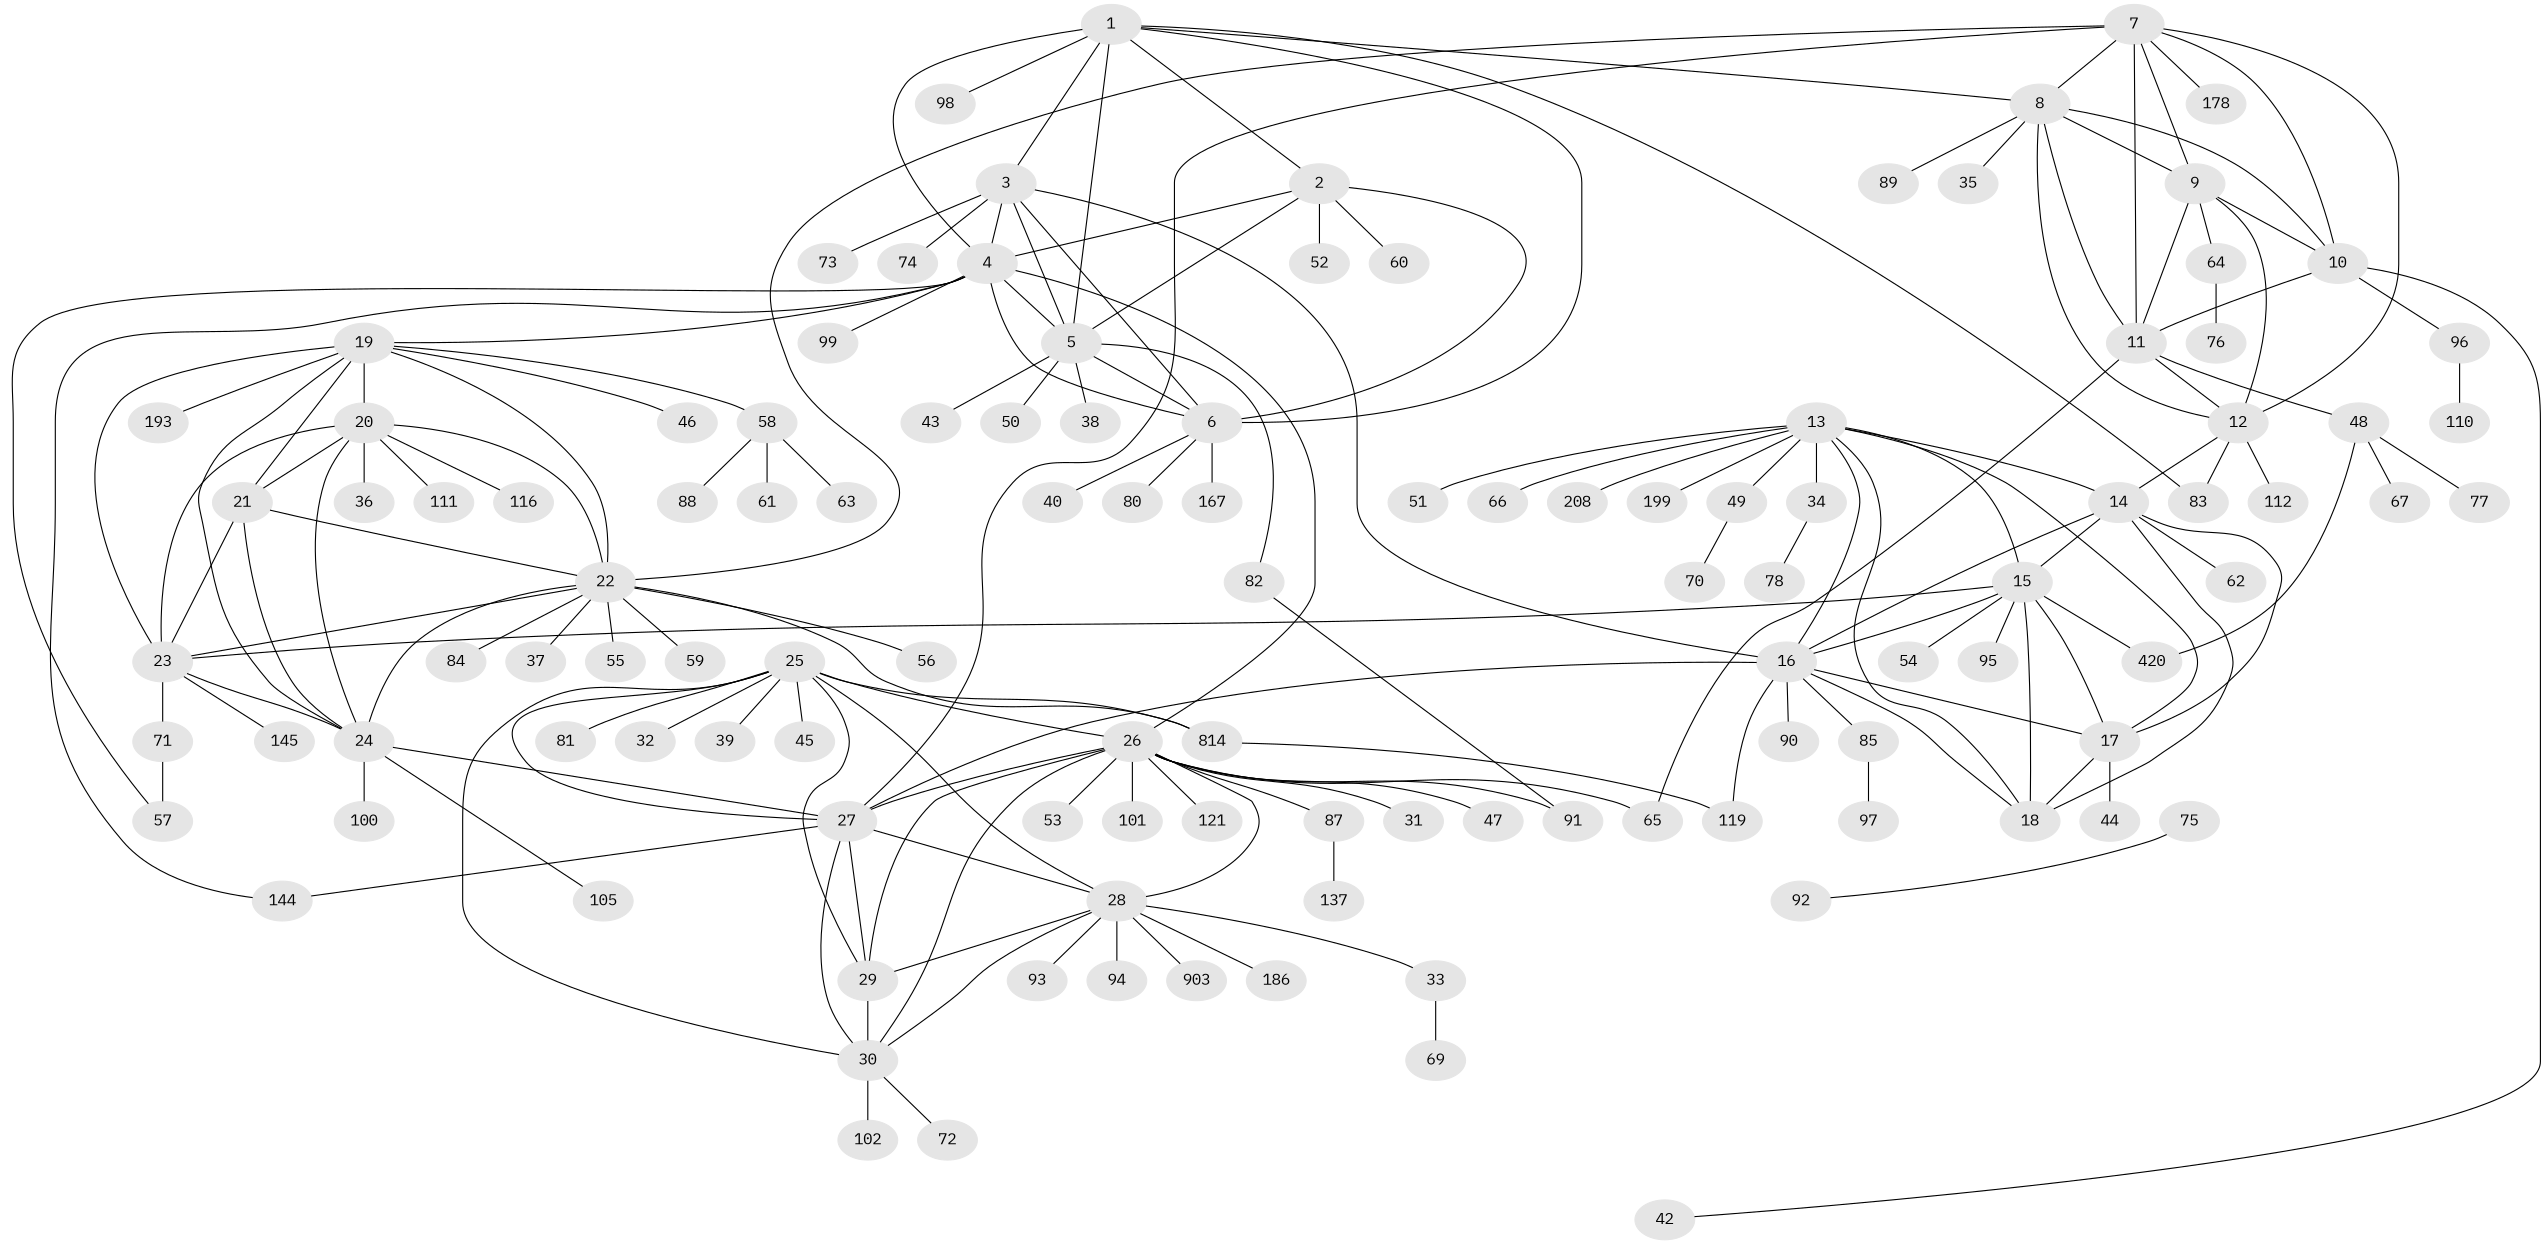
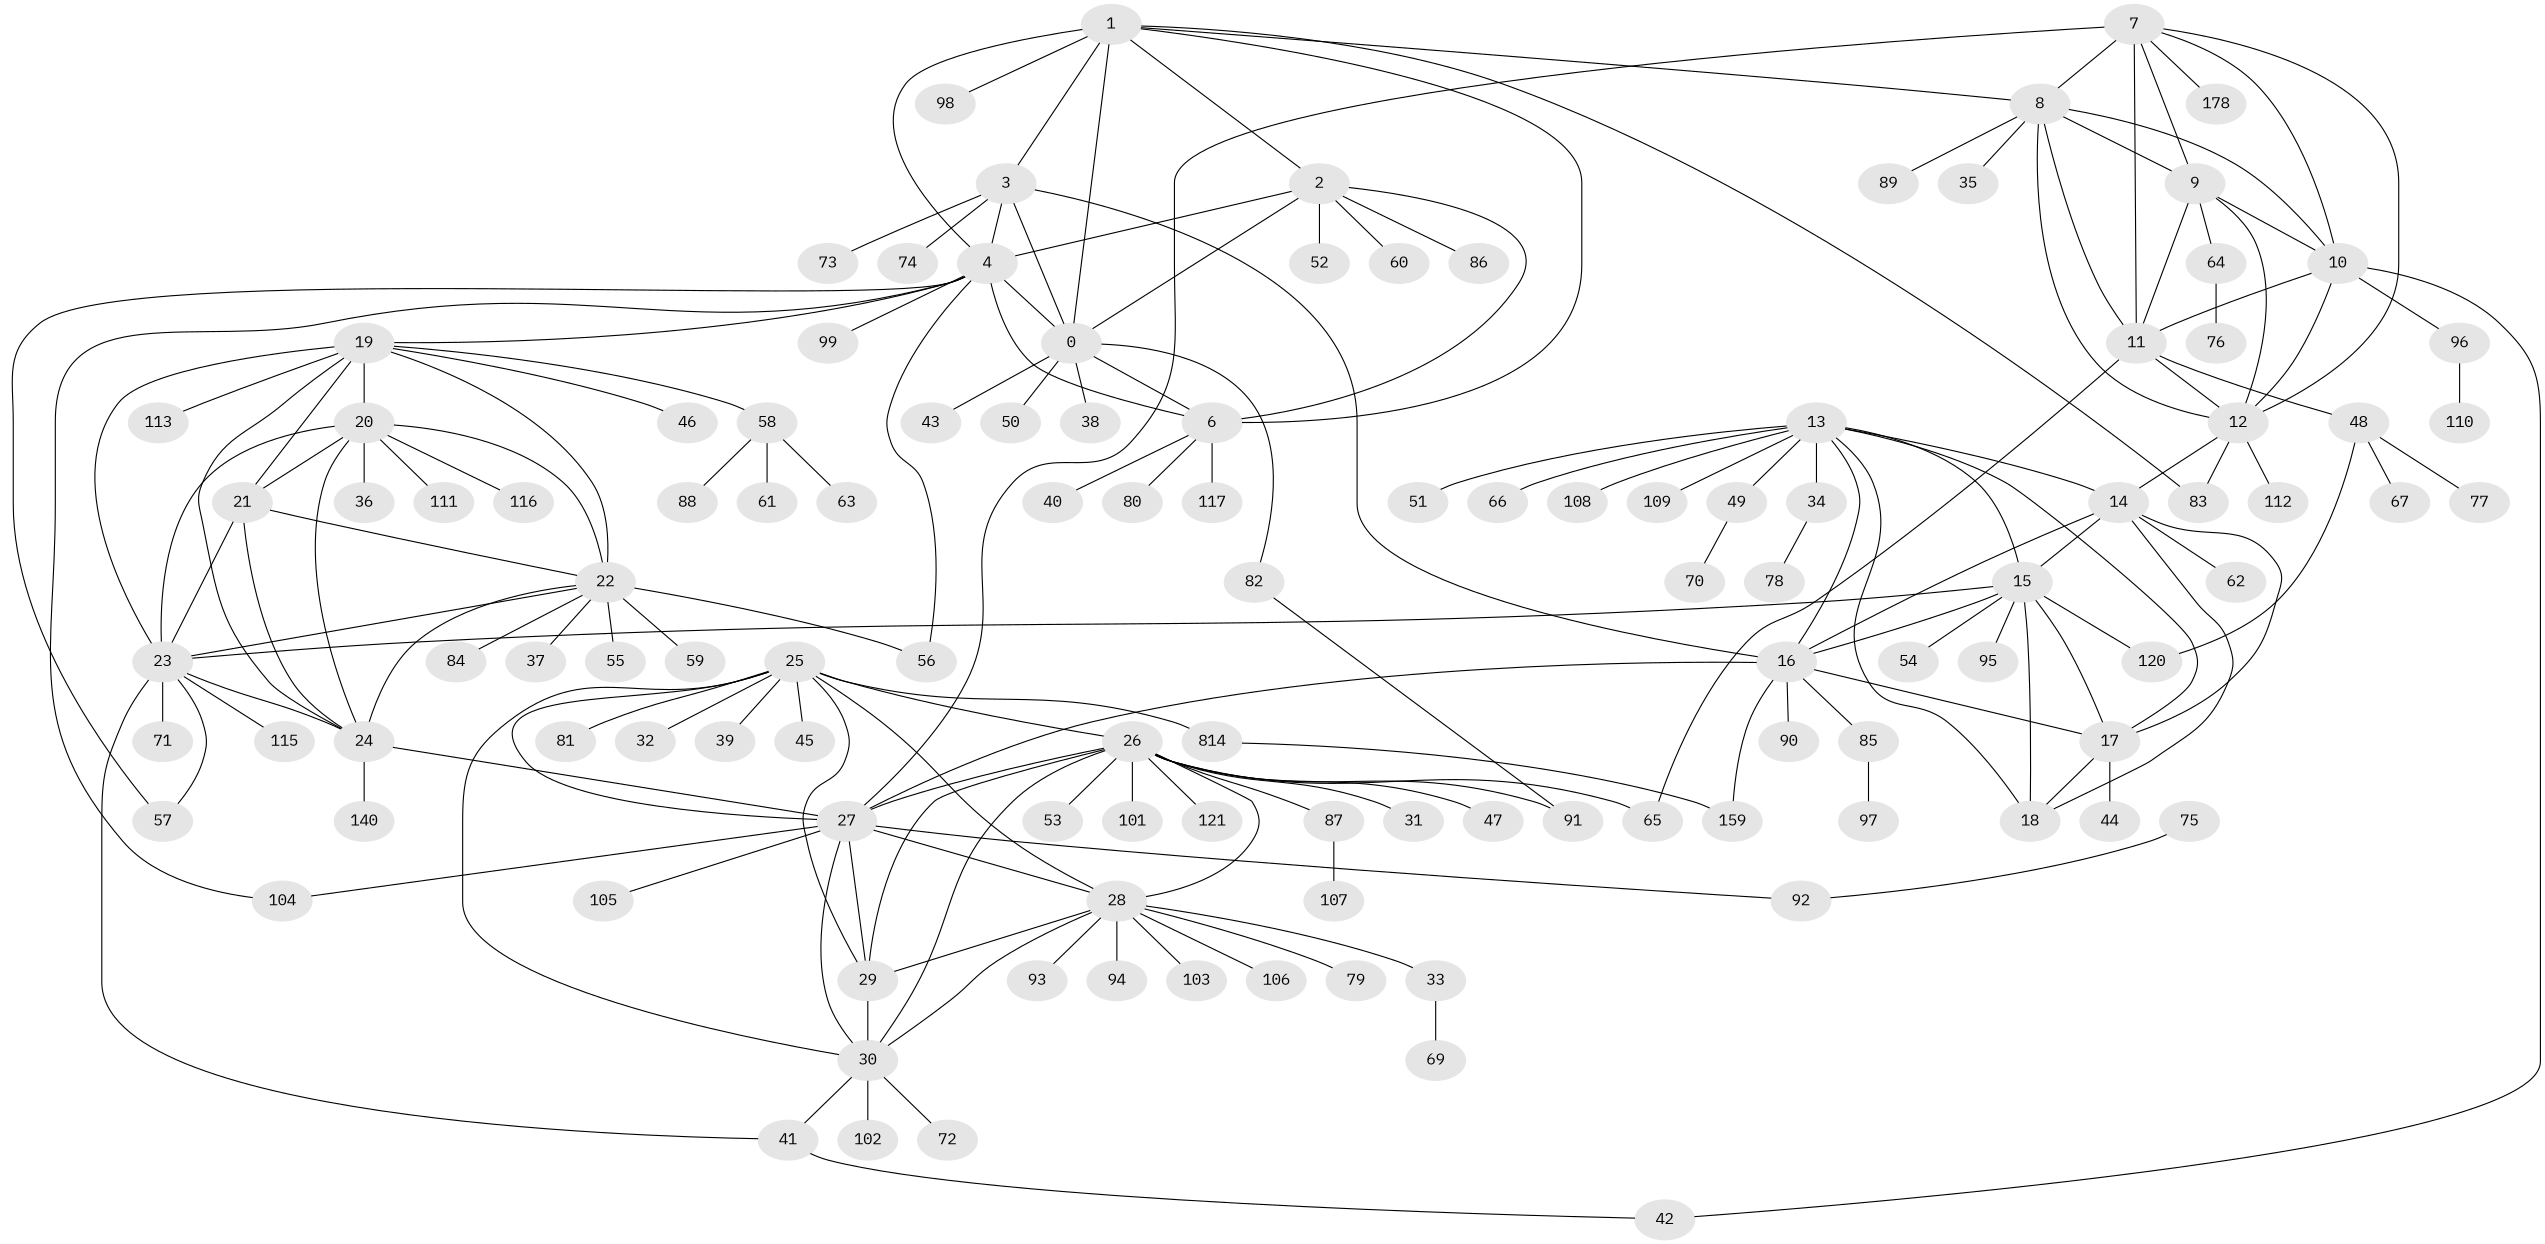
edge "7" -- "22": removed
node "86": added
edge "3" -- "6": removed
node "5": label "5" -> "0"
edge "10" -- "12": added
node "193": label "193" -> "113"
edge "4" -- "26": now "4" -- "56"
node "167": label "167" -> "117"
node "208": label "208" -> "108"
node "199": label "199" -> "109"
node "420": label "420" -> "120"
edge "22" -- "814": removed
edge "16" -- "18": removed
node "145": label "145" -> "115"
edge "71" -- "57": now "23" -- "57"
node "100": label "100" -> "140"
edge "24" -- "105": now "27" -- "105"
node "119": label "119" -> "159"
edge "27" -- "92": added
node "144": label "144" -> "104"
node "137": label "137" -> "107"
node "903": label "903" -> "103"
node "186": label "186" -> "106"
node "79": added
node "41": added
